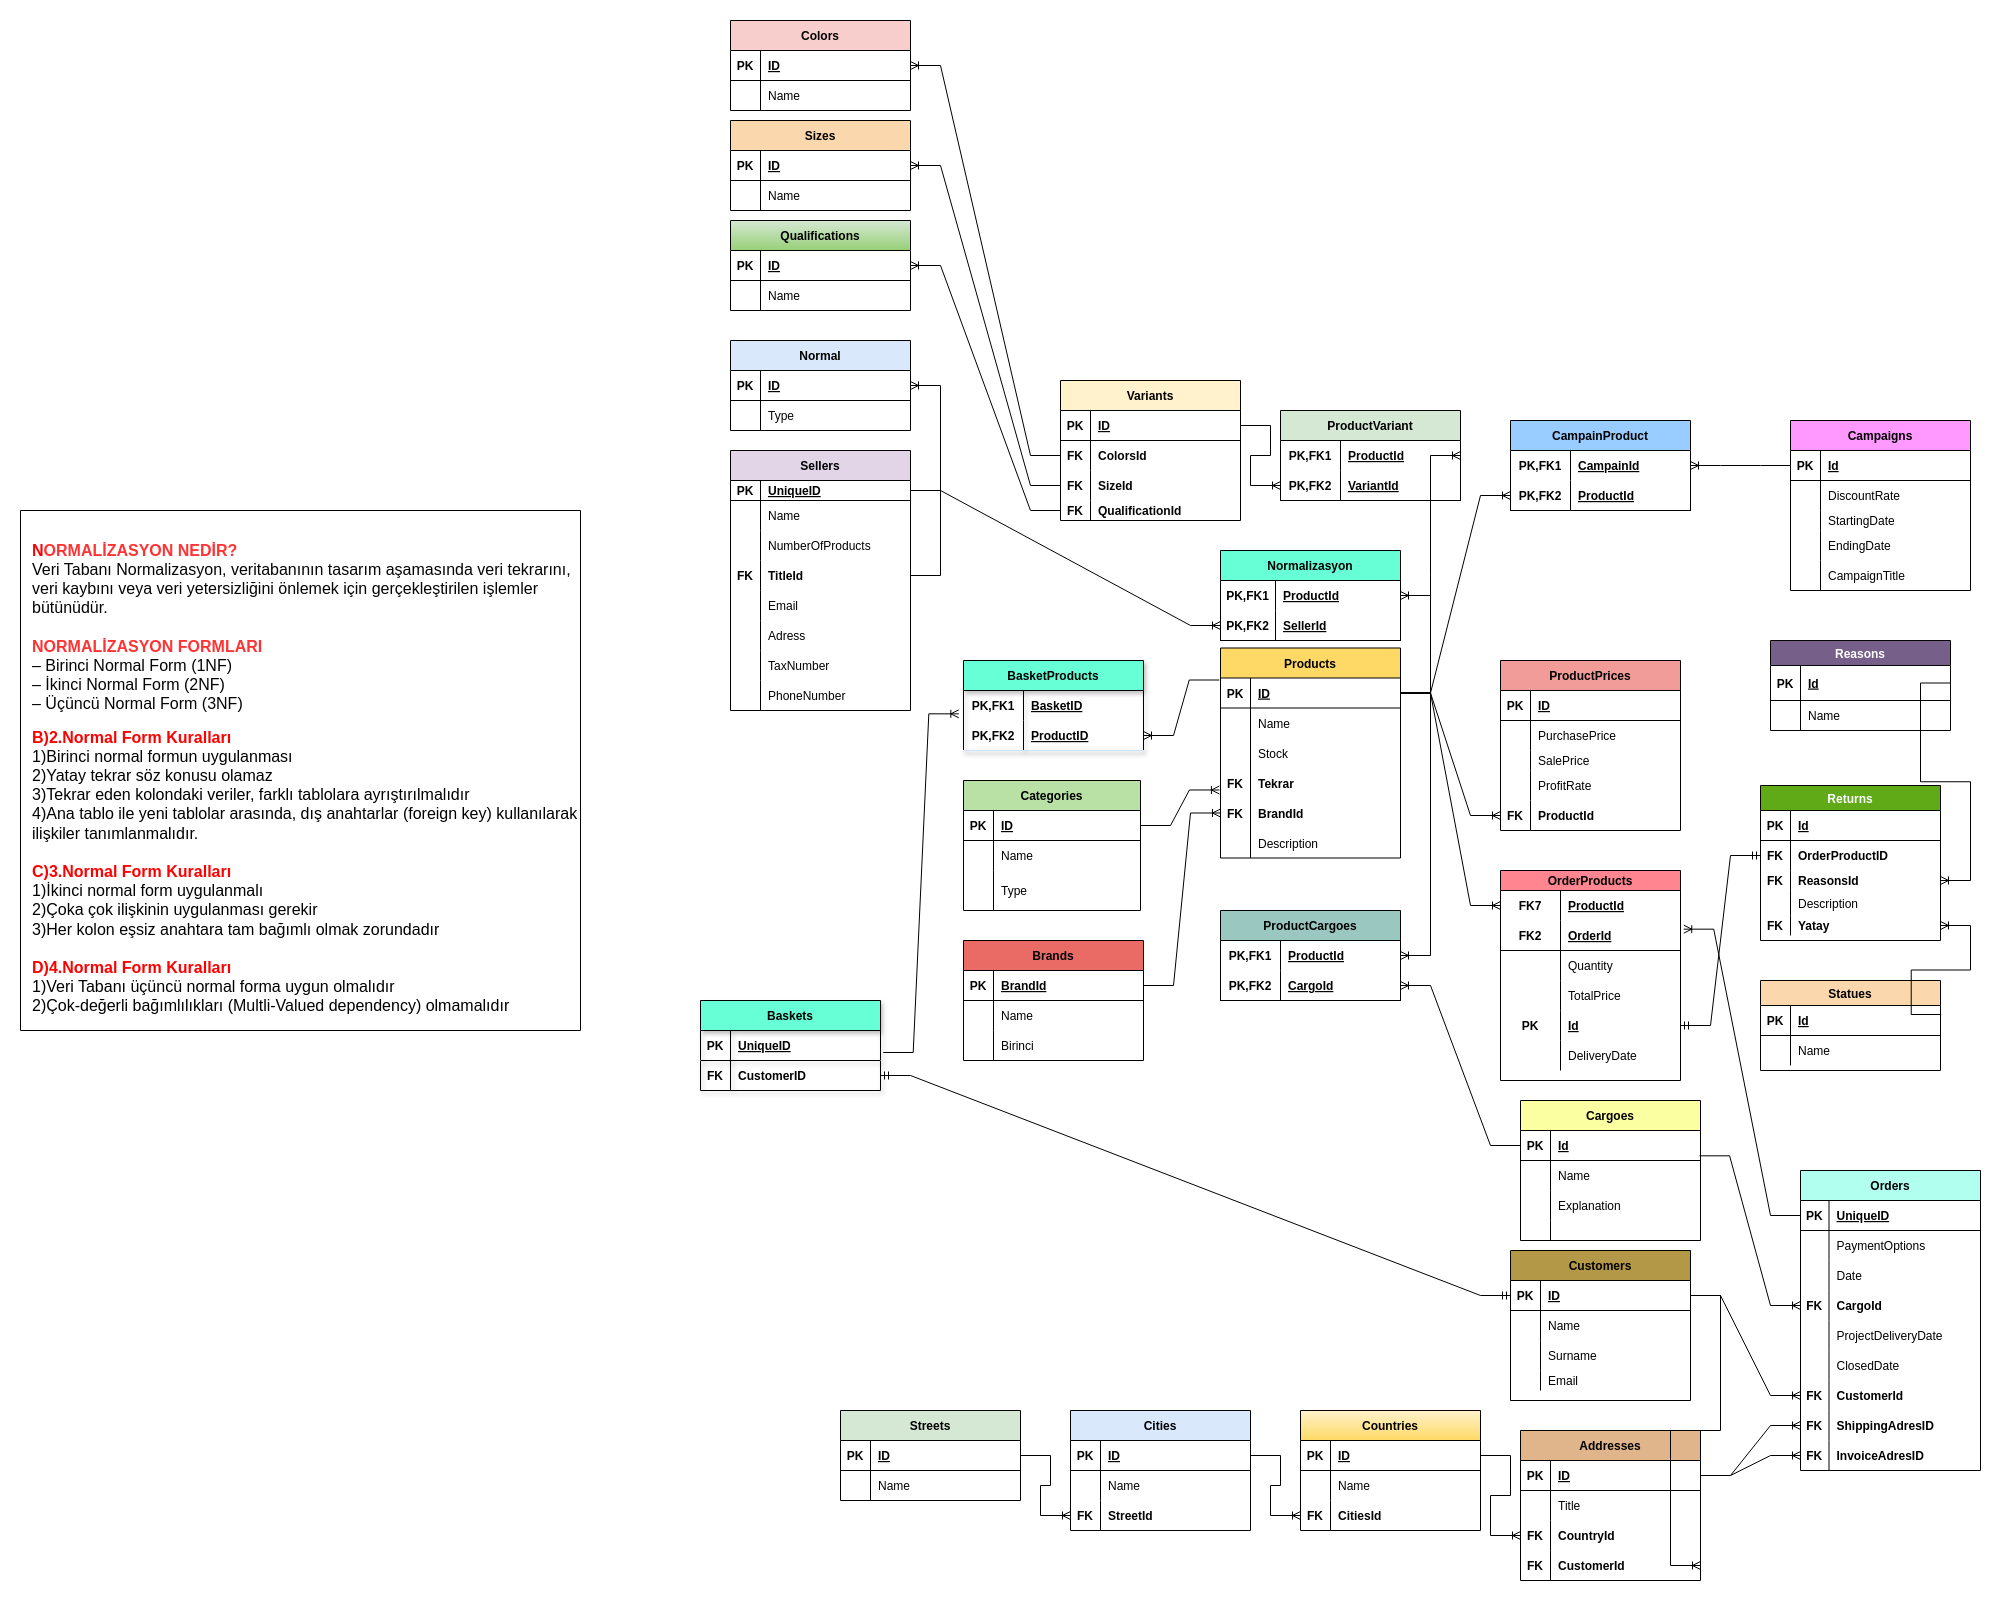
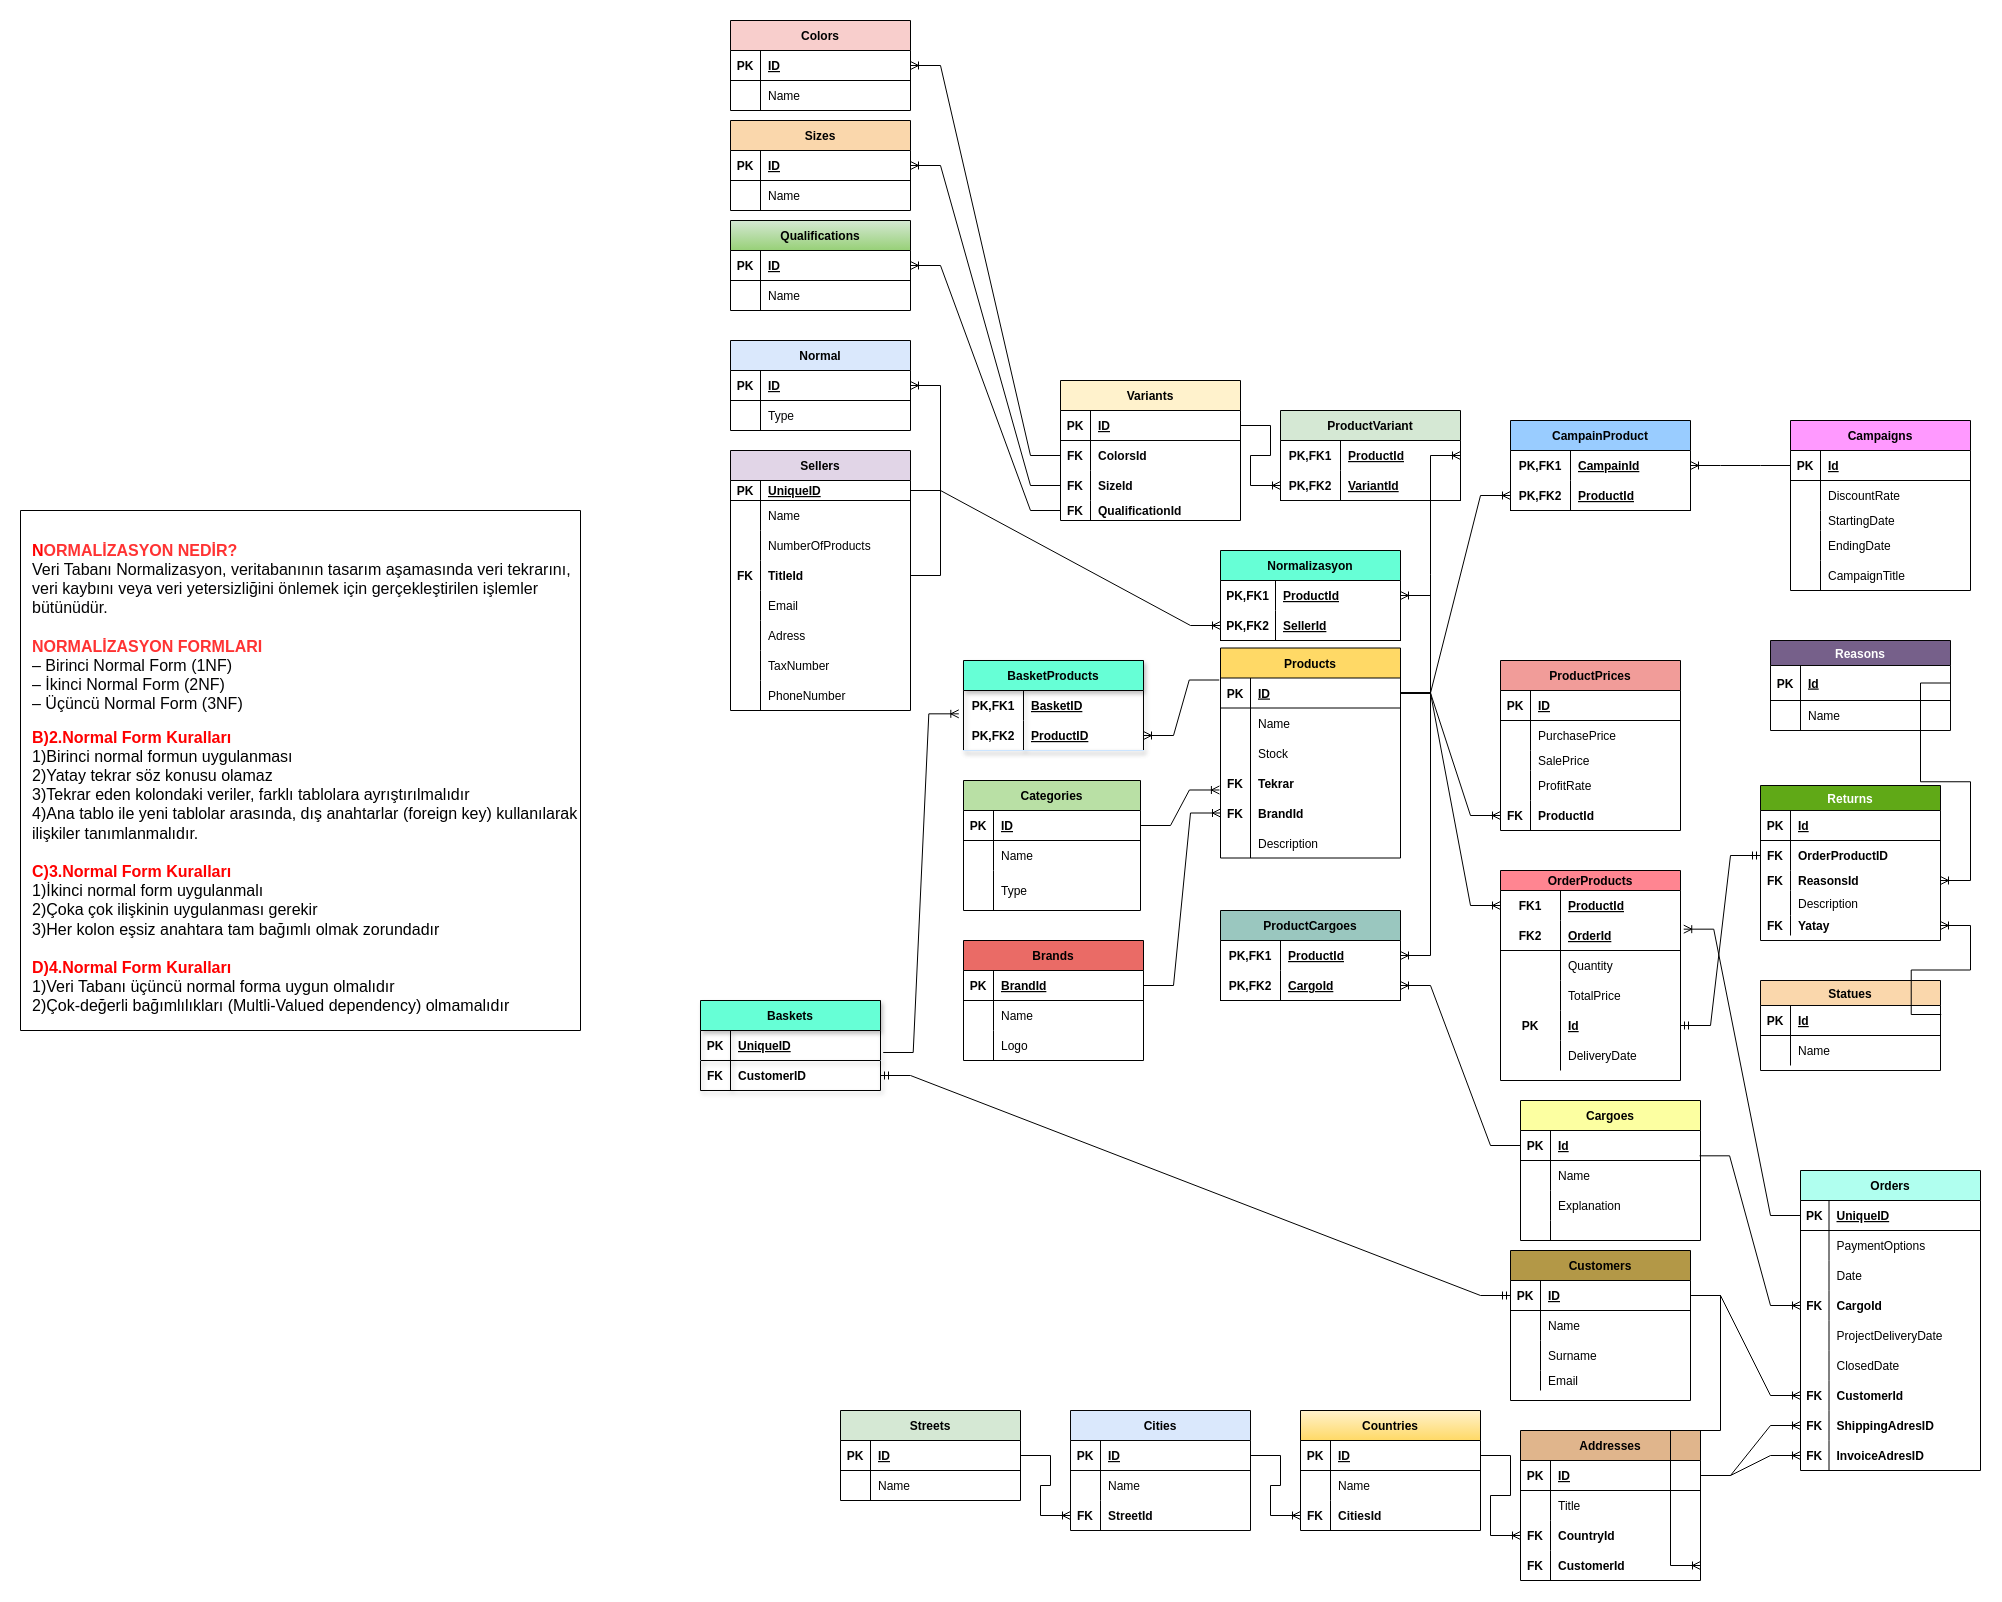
node "FK7": label "FK7" -> "FK1"
node "Birinci": label "Birinci" -> "Logo"
